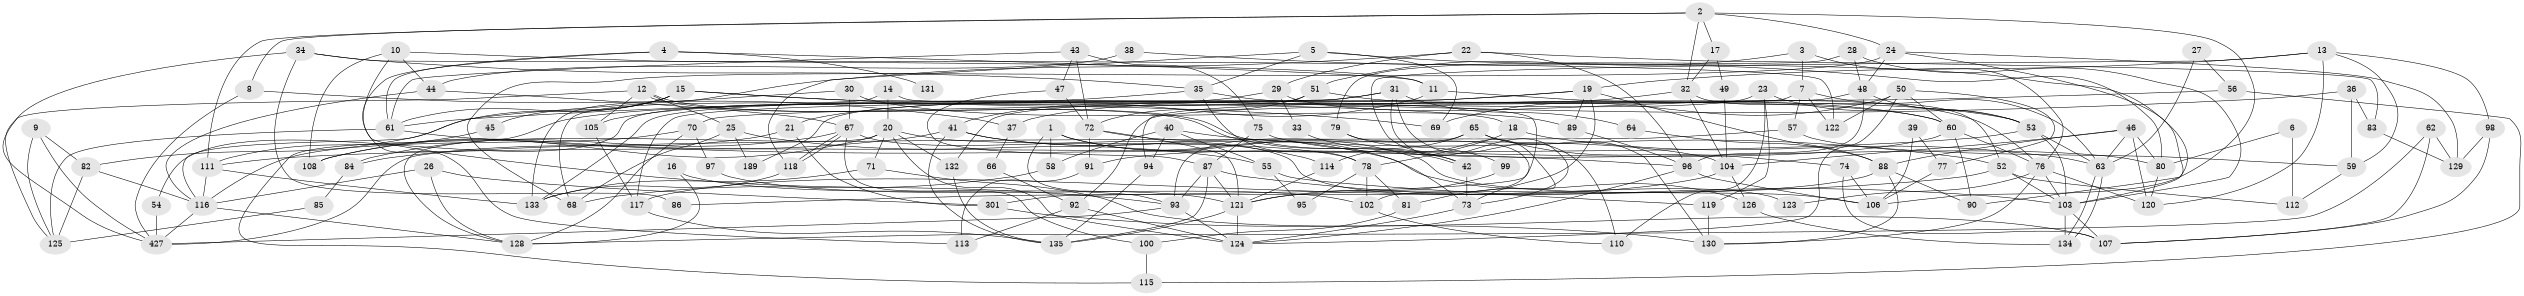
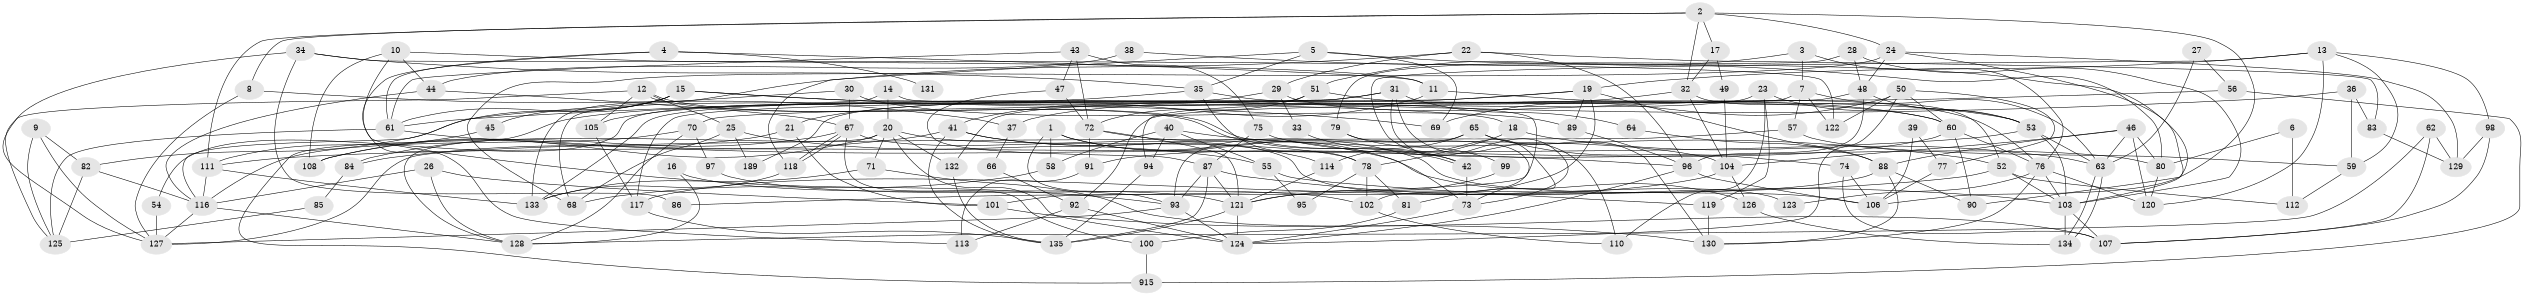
node "301": label "301" -> "101"
node "427": label "427" -> "127"
node "115": label "115" -> "915"
